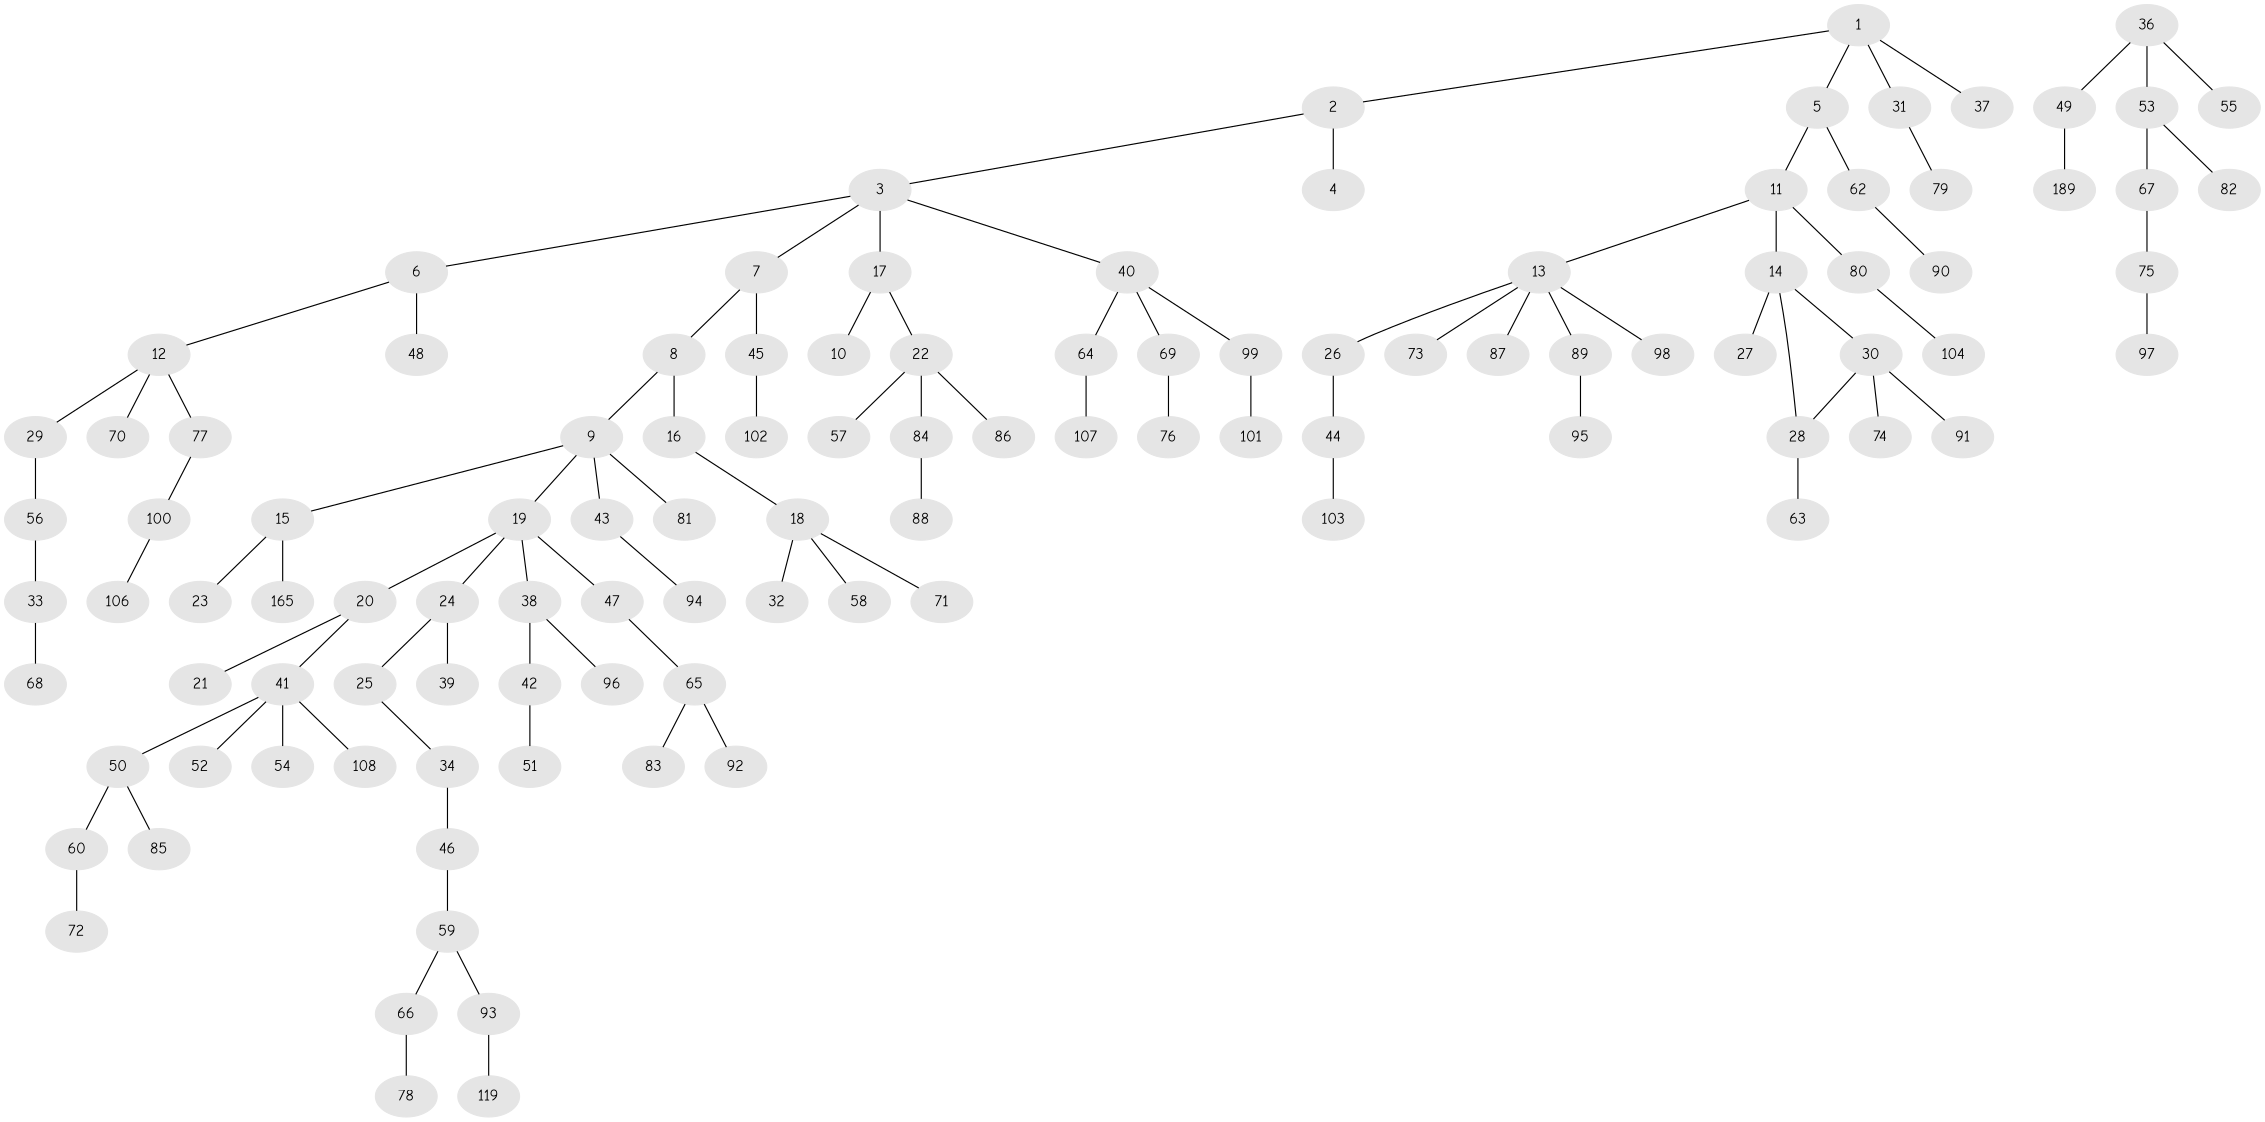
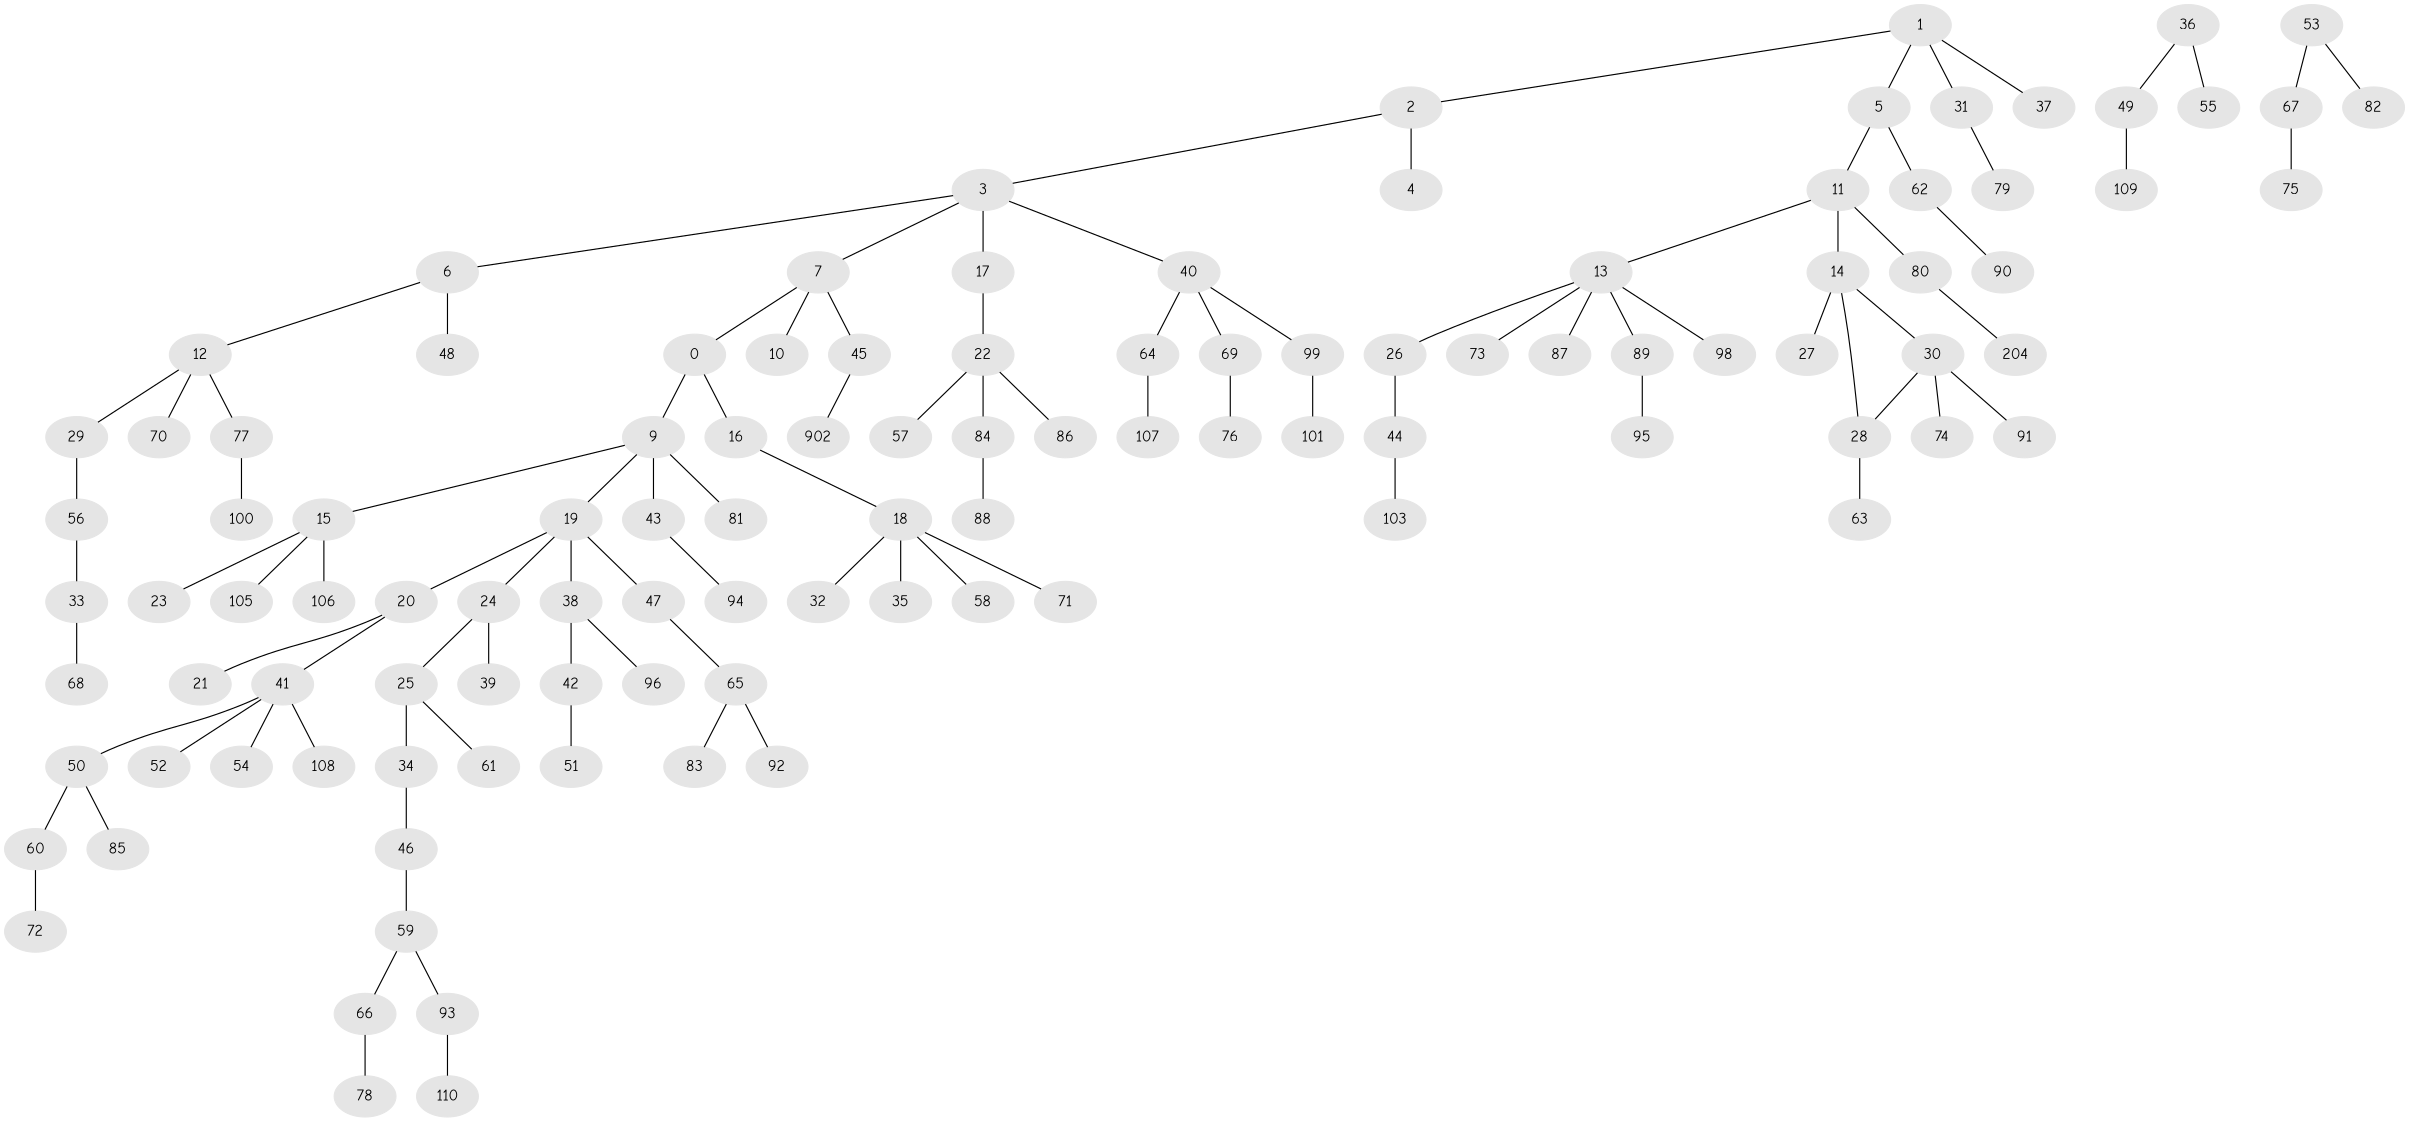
edge "36" -- "53": removed
node "189": label "189" -> "109"
edge "17" -- "10": now "7" -- "10"
node "8": label "8" -> "0"
node "104": label "104" -> "204"
node "97": removed
node "102": label "102" -> "902"
edge "100" -- "106": now "15" -- "106"
node "165": label "165" -> "105"
node "35": added
node "61": added
node "119": label "119" -> "110"
